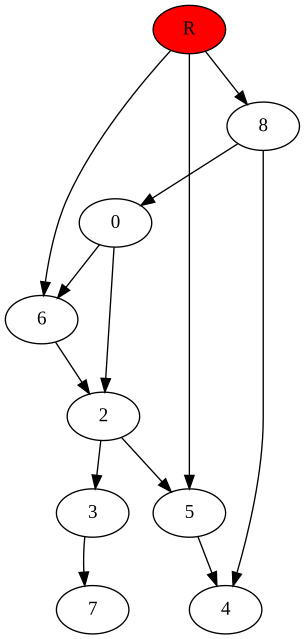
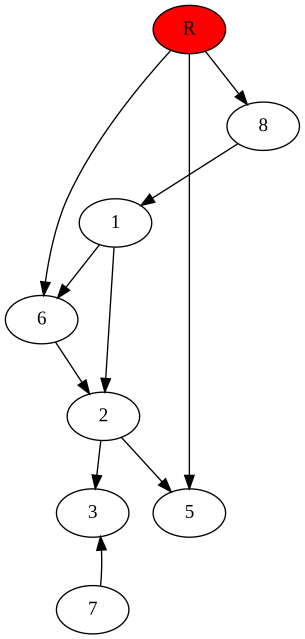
node "0": label "0" -> "1"
edge "3" -> "7": reversed
node "4": removed
